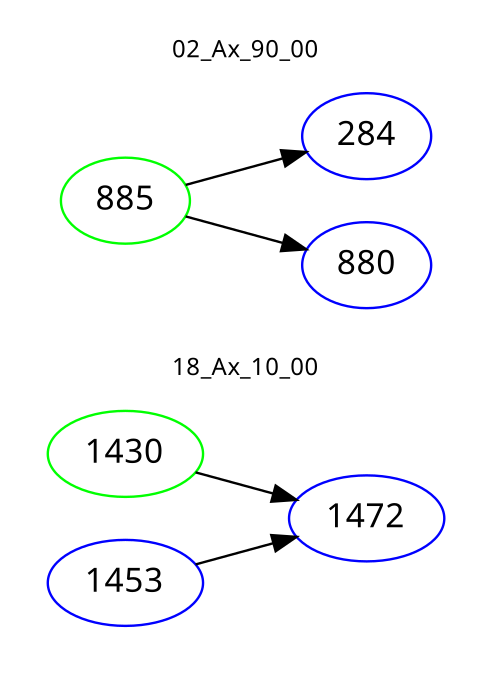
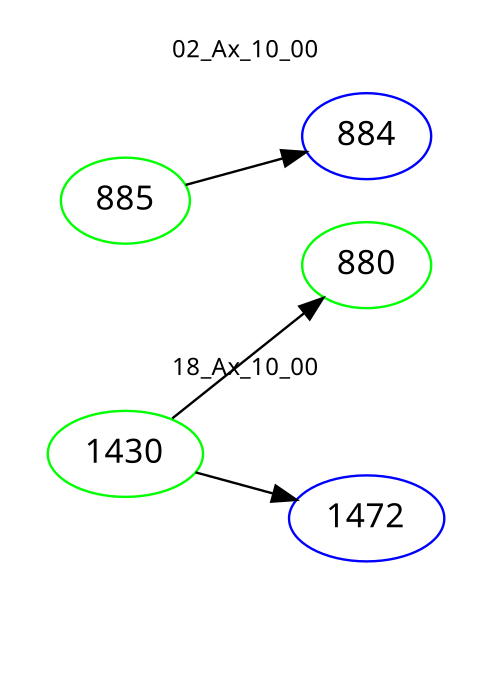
cluster "02_Ax_90_00": label "02_Ax_90_00" -> "02_Ax_10_00"
node "284": label "284" -> "884"
edge "885" -> "880": now "1430" -> "880"
node "880": color blue -> green
node "1453": removed
